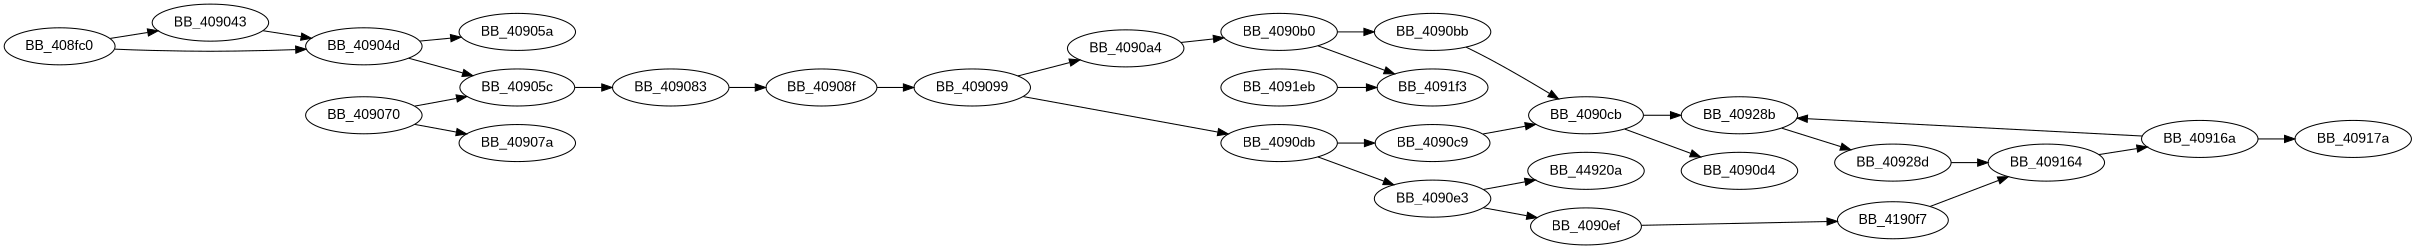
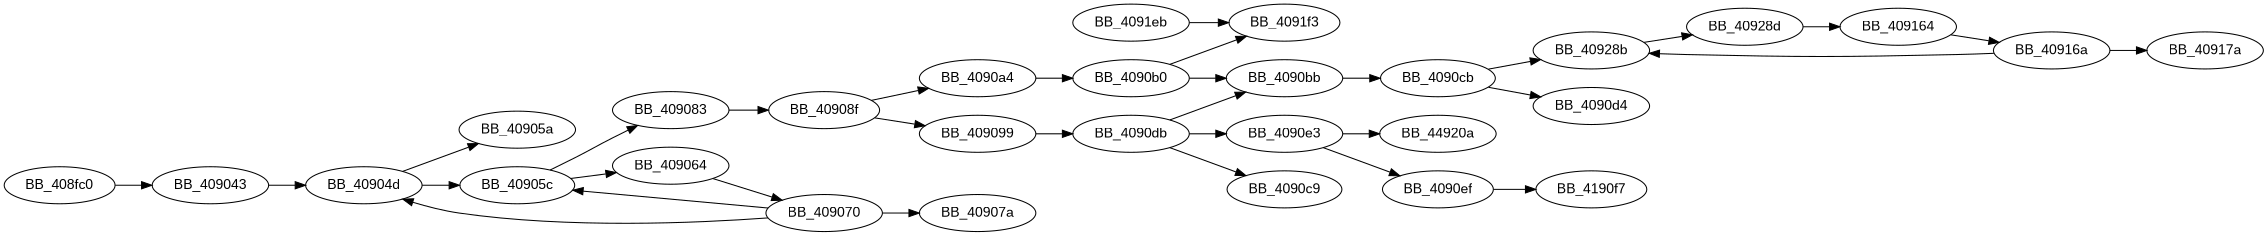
edge "BB_408fc0" -> "BB_40904d": now "BB_409070" -> "BB_40904d"
edge "BB_409099" -> "BB_4090a4": now "BB_40908f" -> "BB_4090a4"
edge "BB_4090db" -> "BB_4090bb": added
edge "BB_4090c9" -> "BB_4090cb": removed
node "BB_409064": added
edge "BB_4190f7" -> "BB_409164": removed
